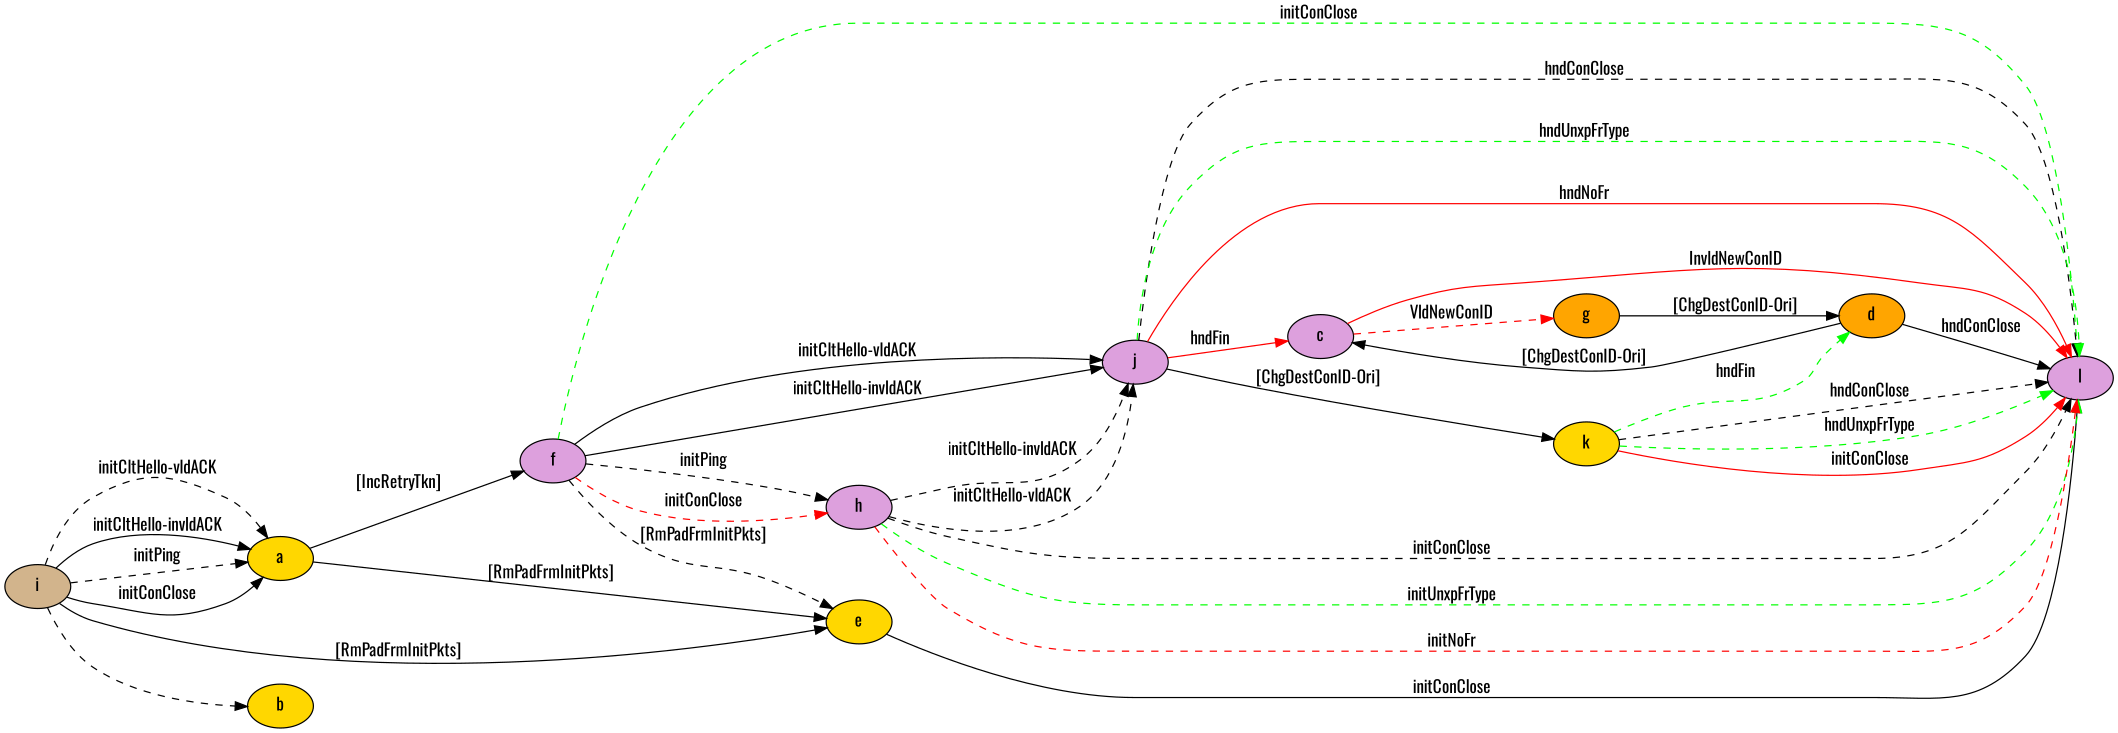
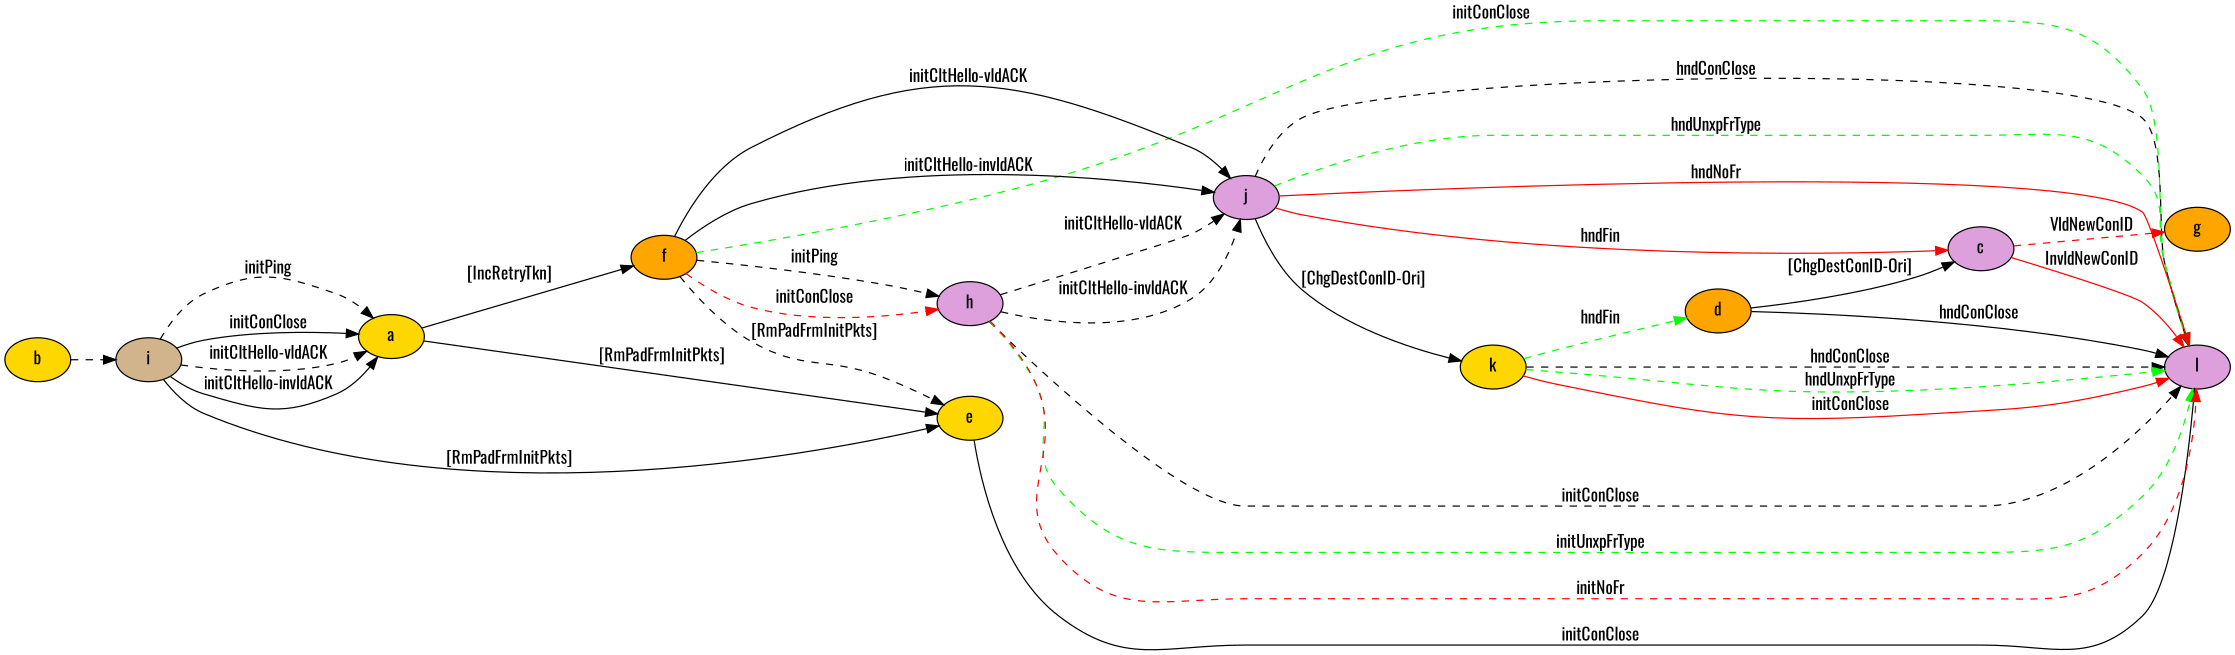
edge "g" -> "d": removed, label "[ChgDestConID-Ori]"
node "f": fillcolor plum -> orange
edge "i" -> "b": reversed
